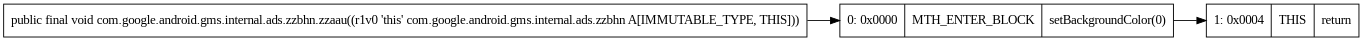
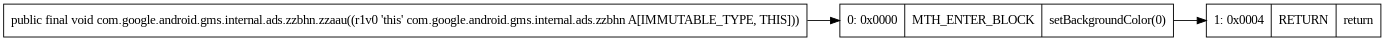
node "1: 0x0004": text "THIS" -> "RETURN"
